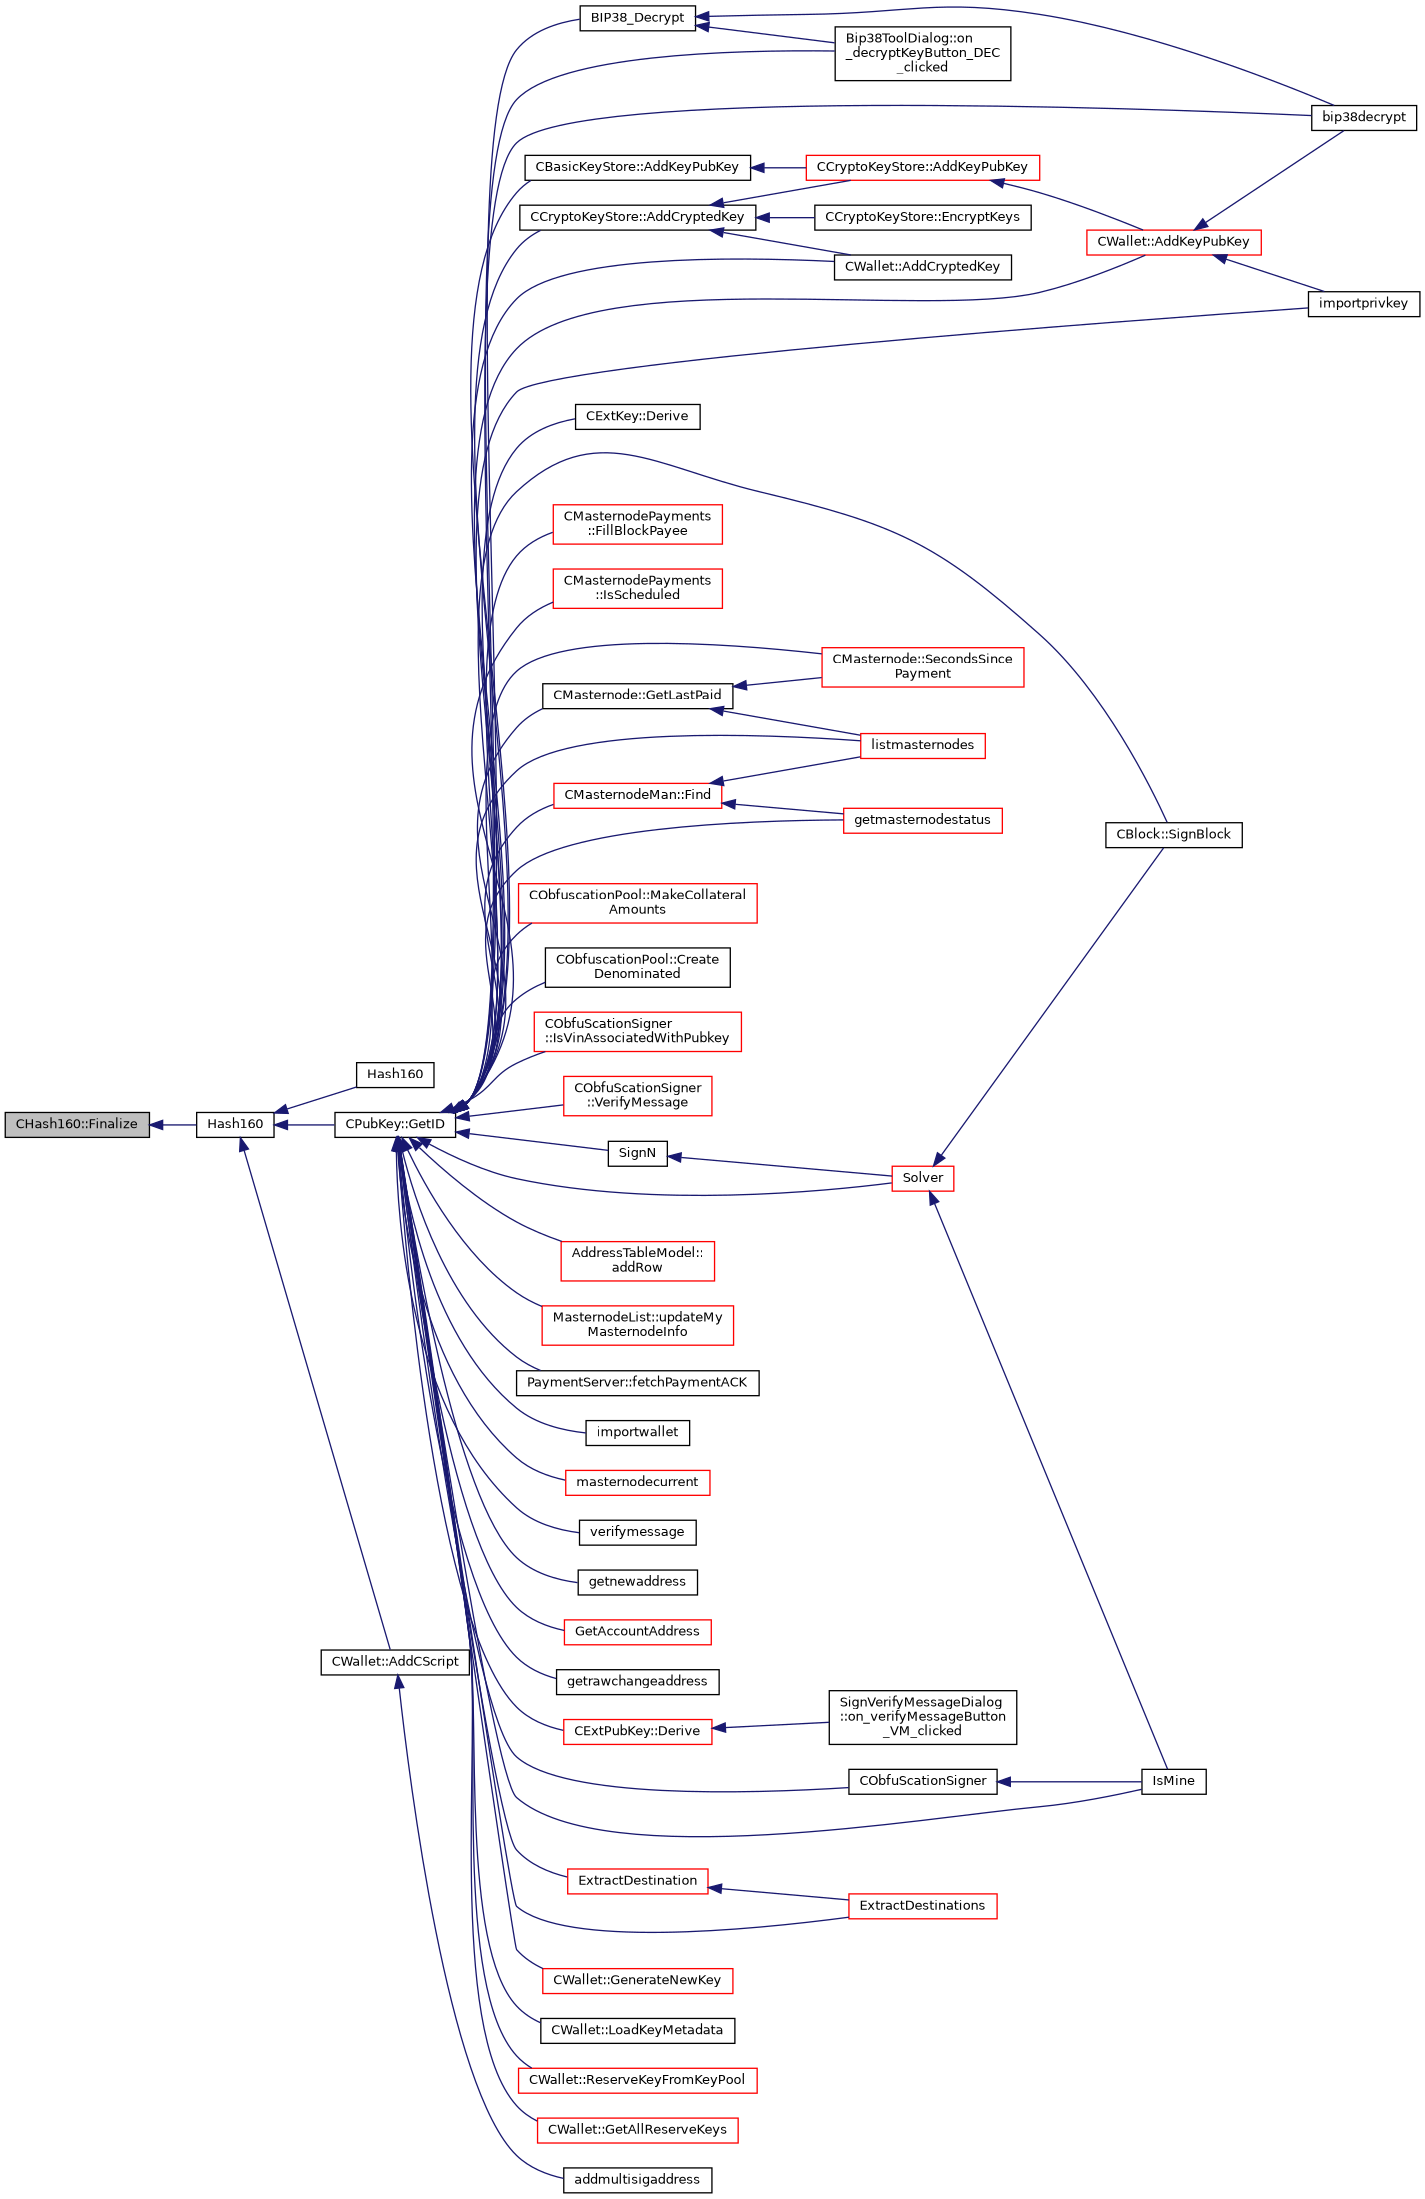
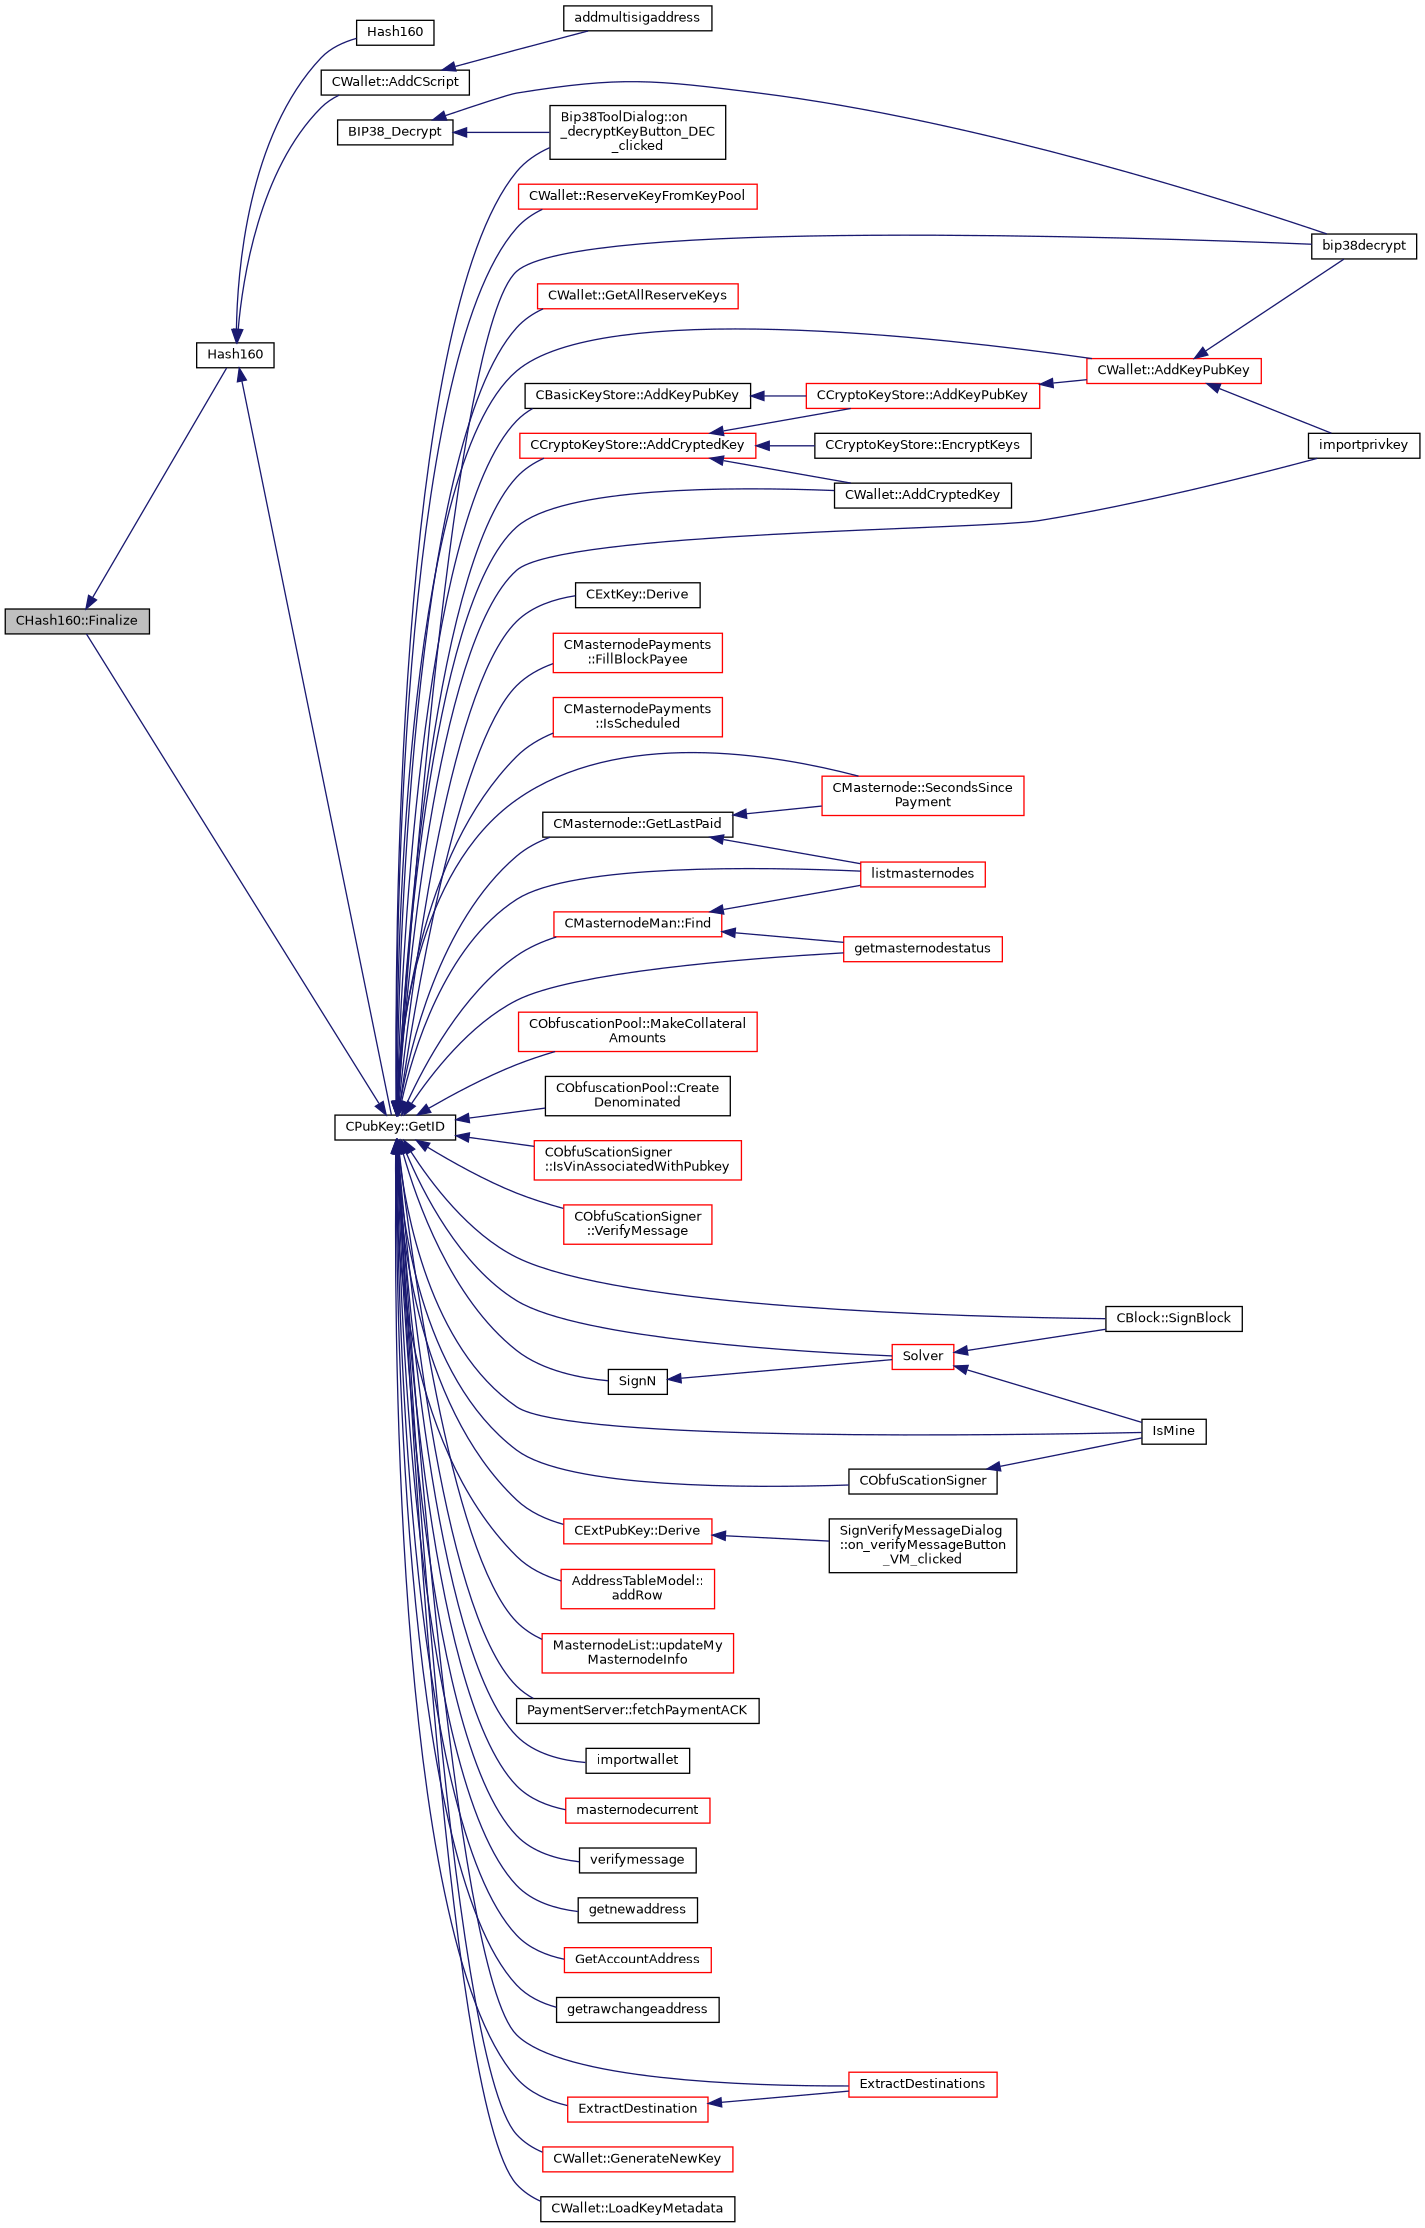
node "CCryptoKeyStore::AddCryptedKey": color black -> red
edge "BIP38_Decrypt" -> "CPubKey::GetID": now "CHash160::Finalize" -> "CPubKey::GetID"
